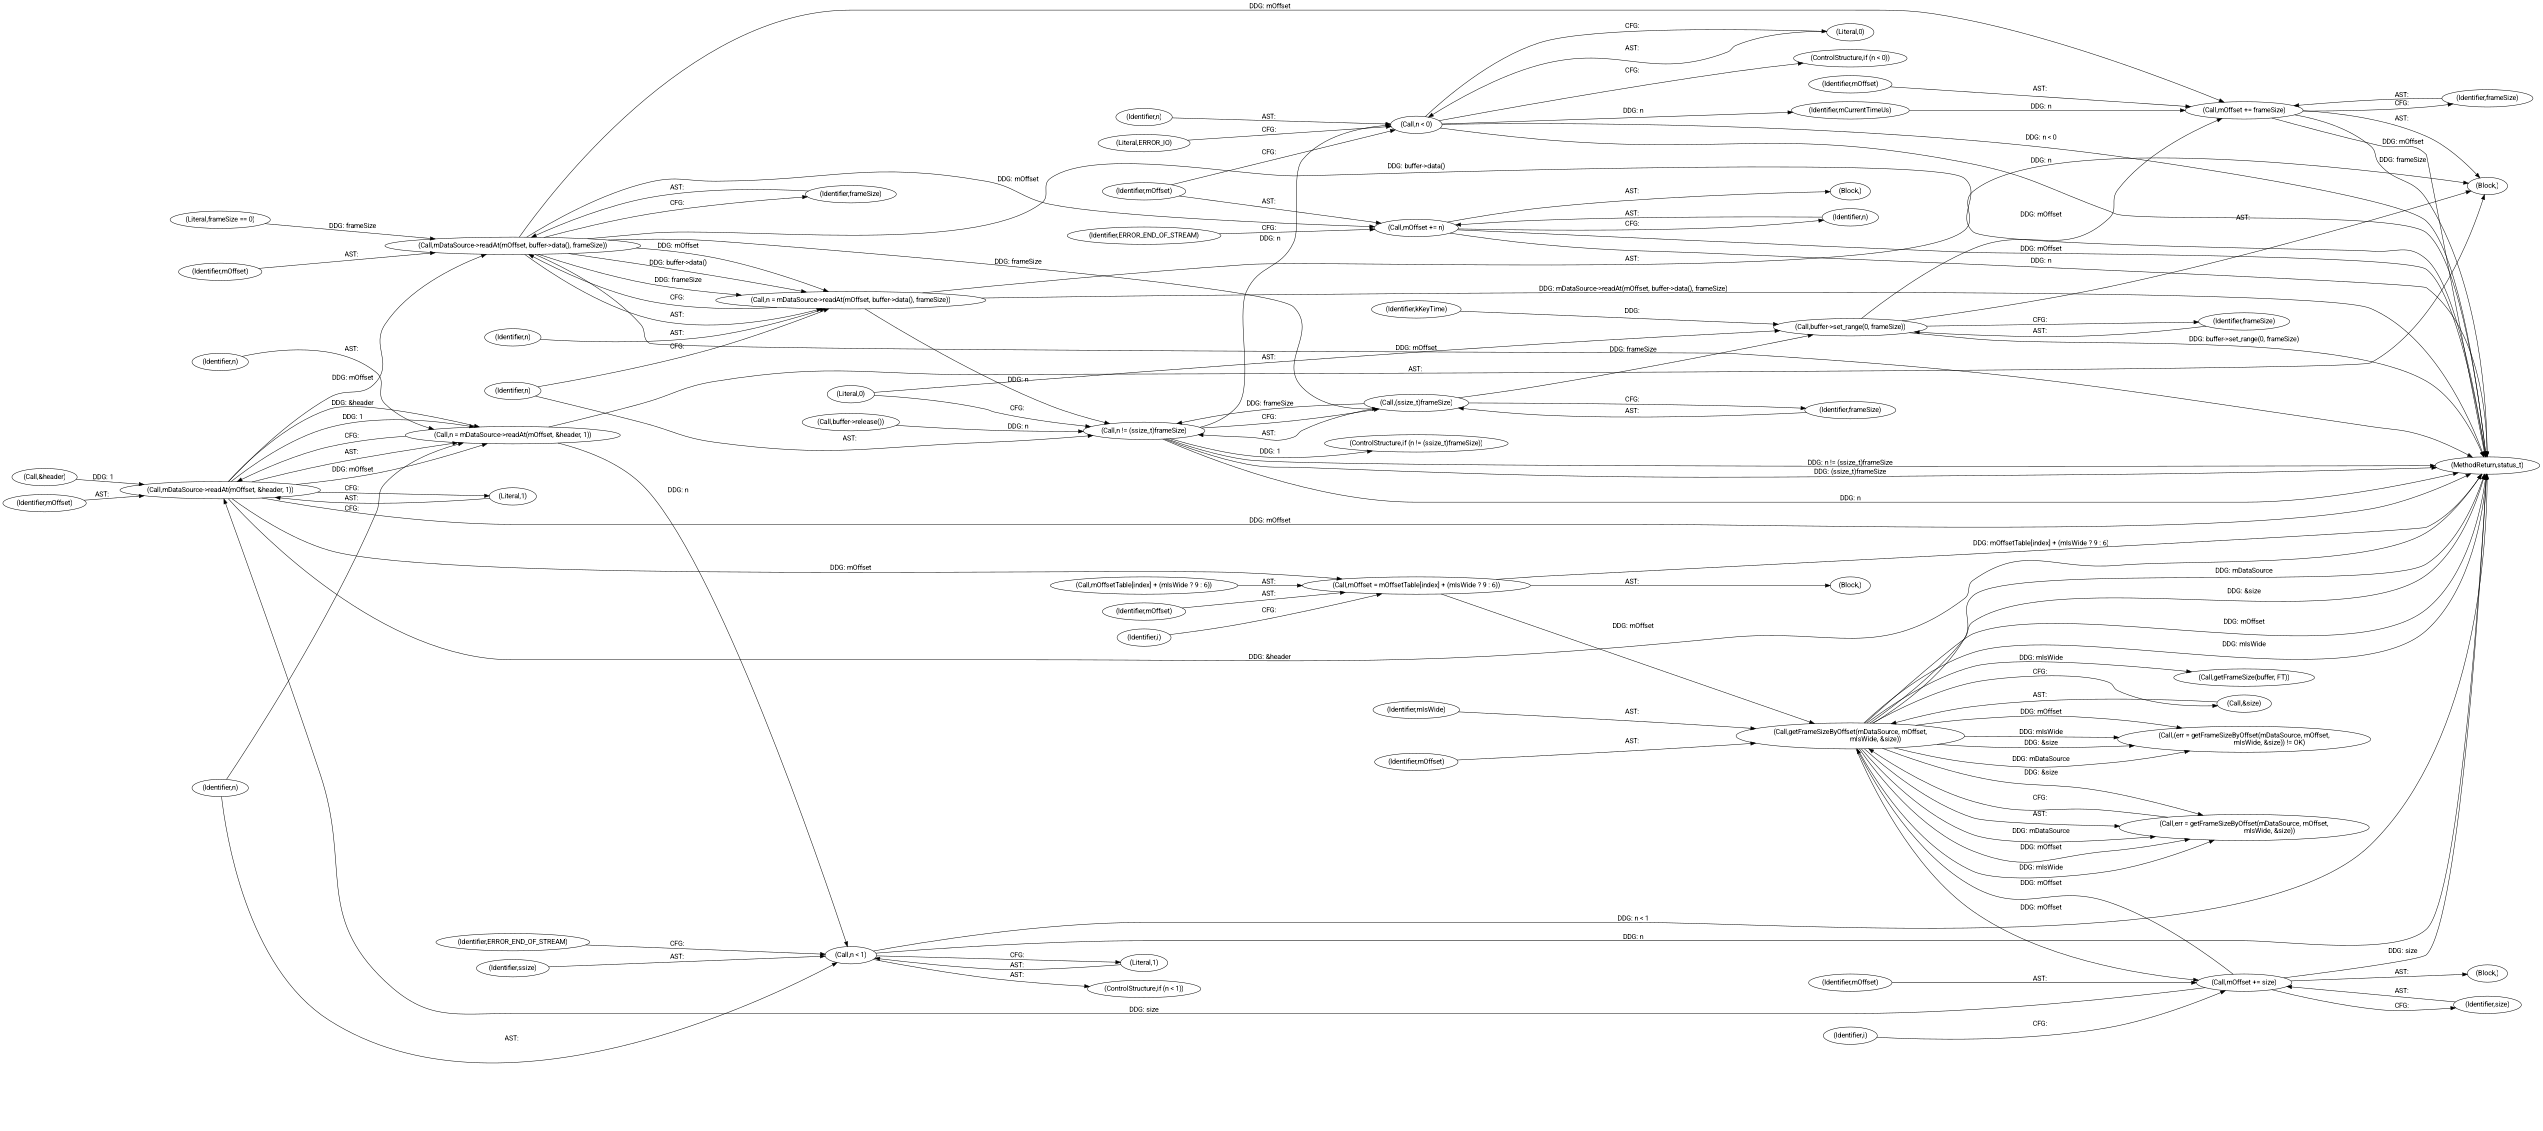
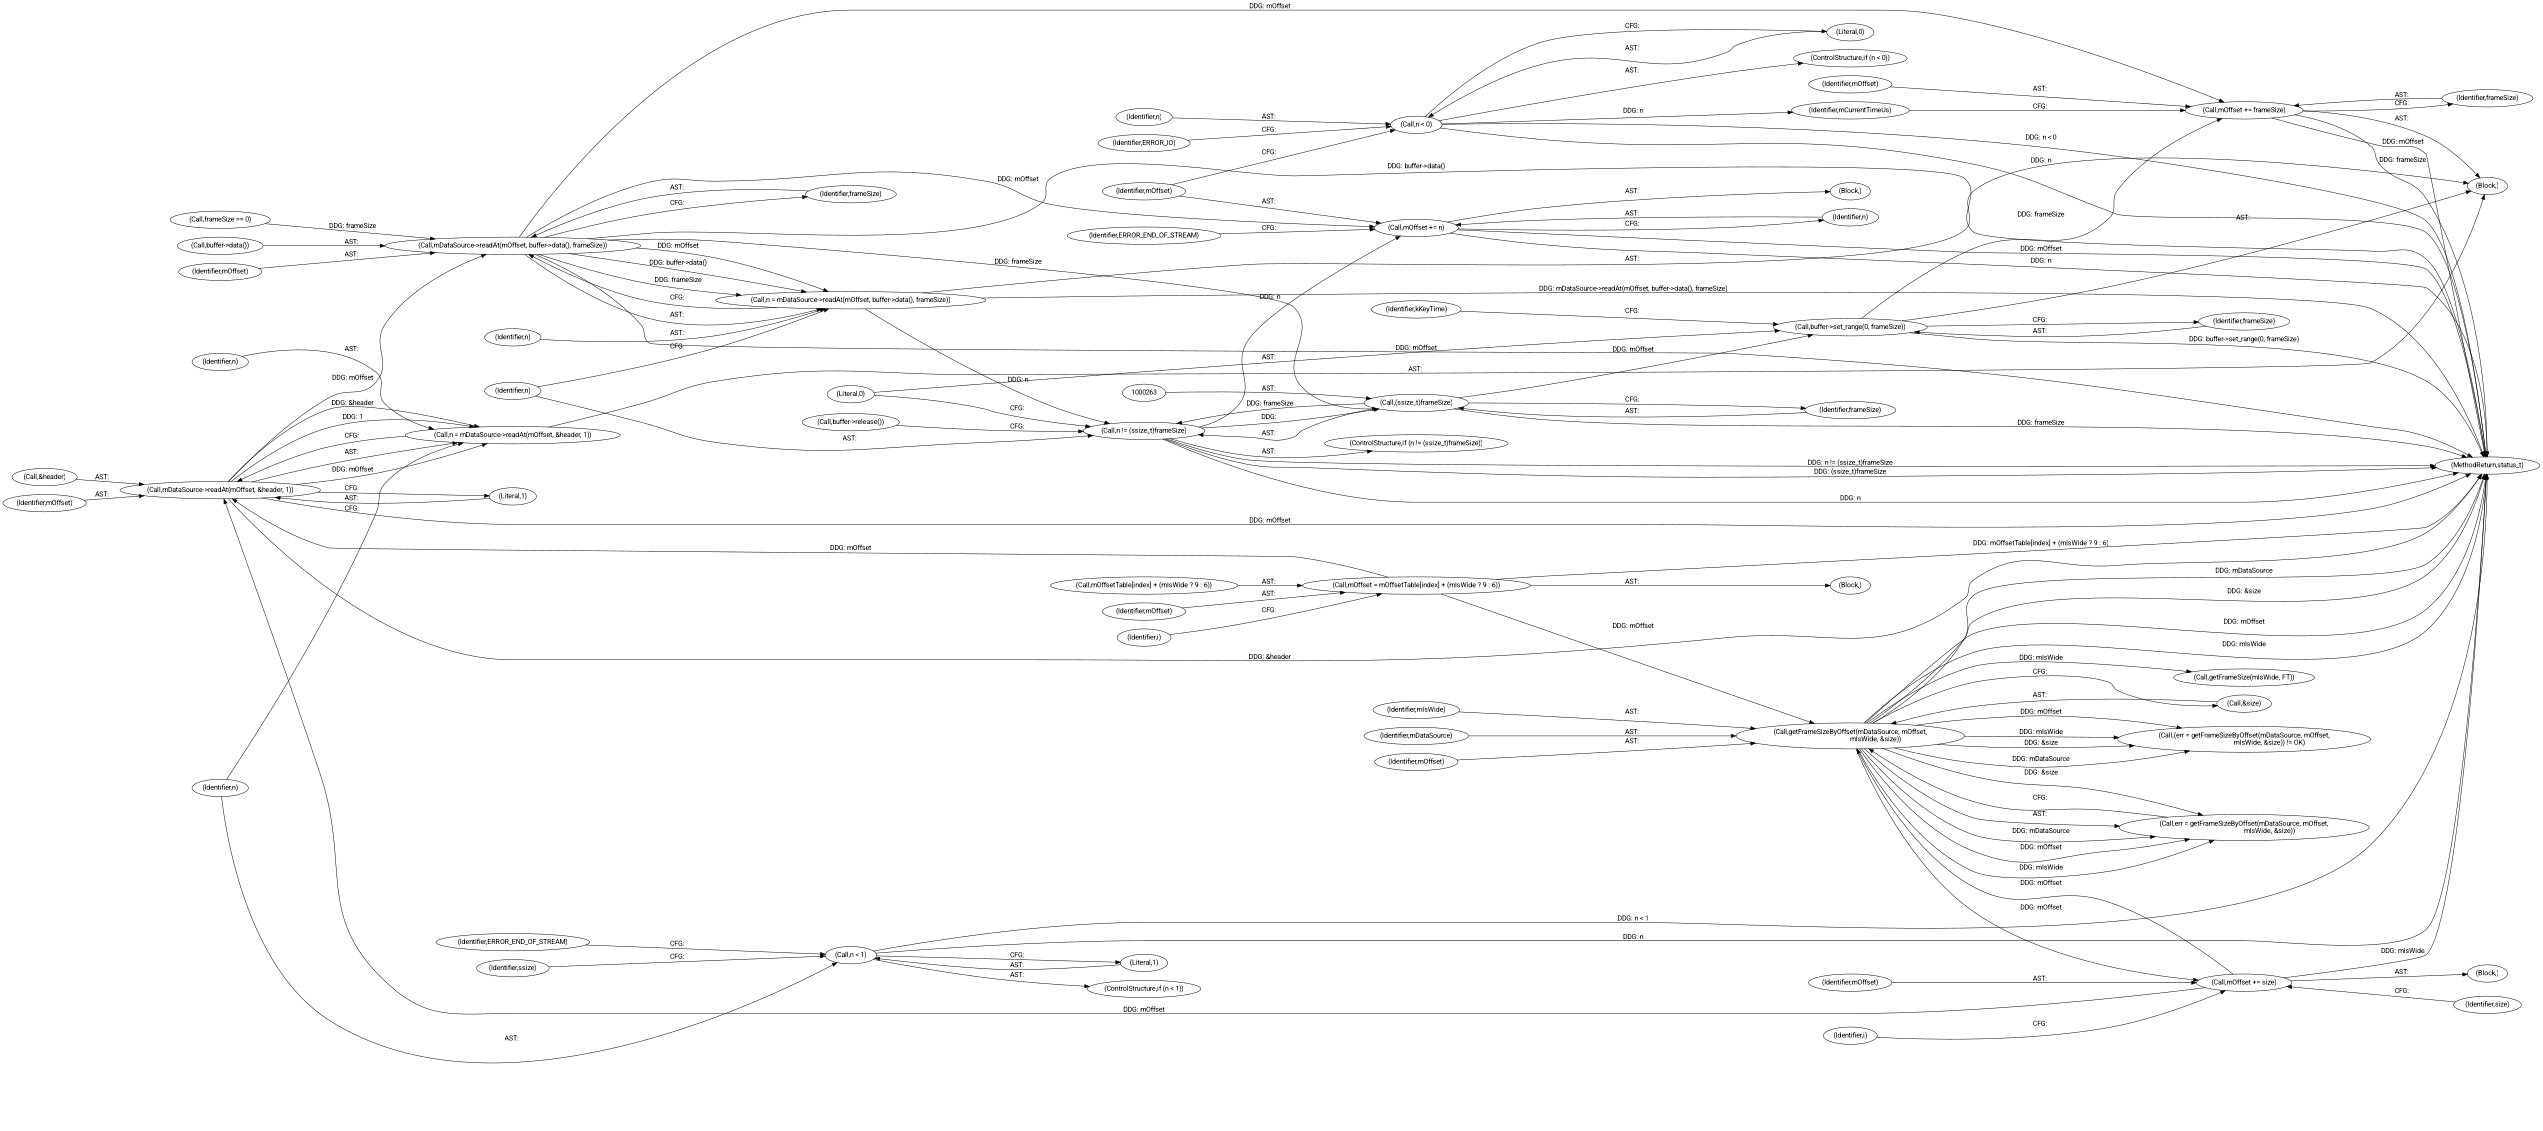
edge "(Call,n < 0)" -> "(ControlStructure,if (n < 0))": label "CFG: " -> "AST: "
edge "(Identifier,mCurrentTimeUs)" -> "(Call,mOffset += frameSize)": label "DDG: n" -> "CFG: "
node "(Literal,ERROR_IO)": label "(Literal,ERROR_IO)" -> "(Identifier,ERROR_IO)"
edge "(Call,buffer->set_range(0, frameSize))" -> "(Call,mOffset += frameSize)": label "DDG: mOffset" -> "DDG: frameSize"
node "(Literal,frameSize == 0)": label "(Literal,frameSize == 0)" -> "(Call,frameSize == 0)"
node "(Call,buffer->data())": added
edge "(Call,n != (ssize_t)frameSize)" -> "(Call,n < 0)": now "(Call,n != (ssize_t)frameSize)" -> "(Call,mOffset += n)"
edge "(Identifier,kKeyTime)" -> "(Call,buffer->set_range(0, frameSize))": label "DDG: " -> "CFG: "
edge "(Call,(ssize_t)frameSize)" -> "(Call,buffer->set_range(0, frameSize))": label "DDG: frameSize" -> "DDG: mOffset"
node "1000263": added
edge "(Call,n != (ssize_t)frameSize)" -> "(Call,(ssize_t)frameSize)": label "CFG: " -> "DDG: "
edge "(Call,(ssize_t)frameSize)" -> "(MethodReturn,status_t)": added, label "DDG: frameSize"
edge "(Call,buffer->release())" -> "(Call,n != (ssize_t)frameSize)": label "DDG: n" -> "CFG: "
edge "(Call,n != (ssize_t)frameSize)" -> "(ControlStructure,if (n != (ssize_t)frameSize))": label "DDG: 1" -> "AST: "
edge "(Call,&header)" -> "(Call,mDataSource->readAt(mOffset, &header, 1))": label "DDG: 1" -> "AST: "
edge "(Call,mDataSource->readAt(mOffset, &header, 1))" -> "(Call,mOffset = mOffsetTable[index] + (mIsWide ? 9 : 6))": reversed
edge "(Call,n = mDataSource->readAt(mOffset, &header, 1))" -> "(Call,n < 1)": removed, label "DDG: n"
node "(Call,getFrameSize(buffer, FT))": label "(Call,getFrameSize(buffer, FT))" -> "(Call,getFrameSize(mIsWide, FT))"
node "(Identifier,mDataSource)": added
edge "(Call,mOffset += size)" -> "(MethodReturn,status_t)": label "DDG: size" -> "DDG: mIsWide"
edge "(Identifier,ssize)" -> "(Call,n < 1)": label "AST: " -> "CFG: "
edge "(Identifier,size)" -> "(Call,mOffset += size)": label "AST: " -> "CFG: "
edge "(Call,mOffset += size)" -> "(Identifier,size)": removed, label "CFG:"
edge "(Call,mOffset += size)" -> "(Call,mDataSource->readAt(mOffset, &header, 1))": label "DDG: size" -> "DDG: mOffset"
